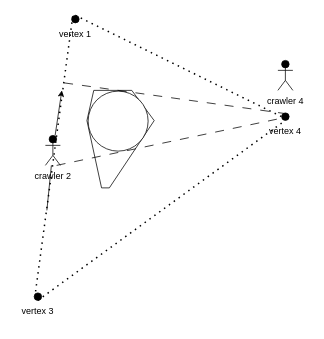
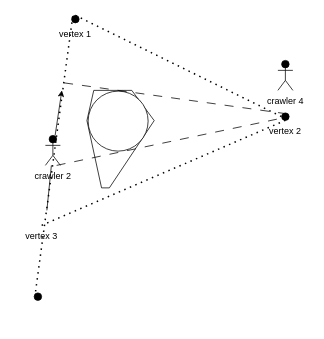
node "vertex 4": label "vertex 4" -> "vertex 2"
node "vertex 3": moved (38, 312) -> (42, 237)
